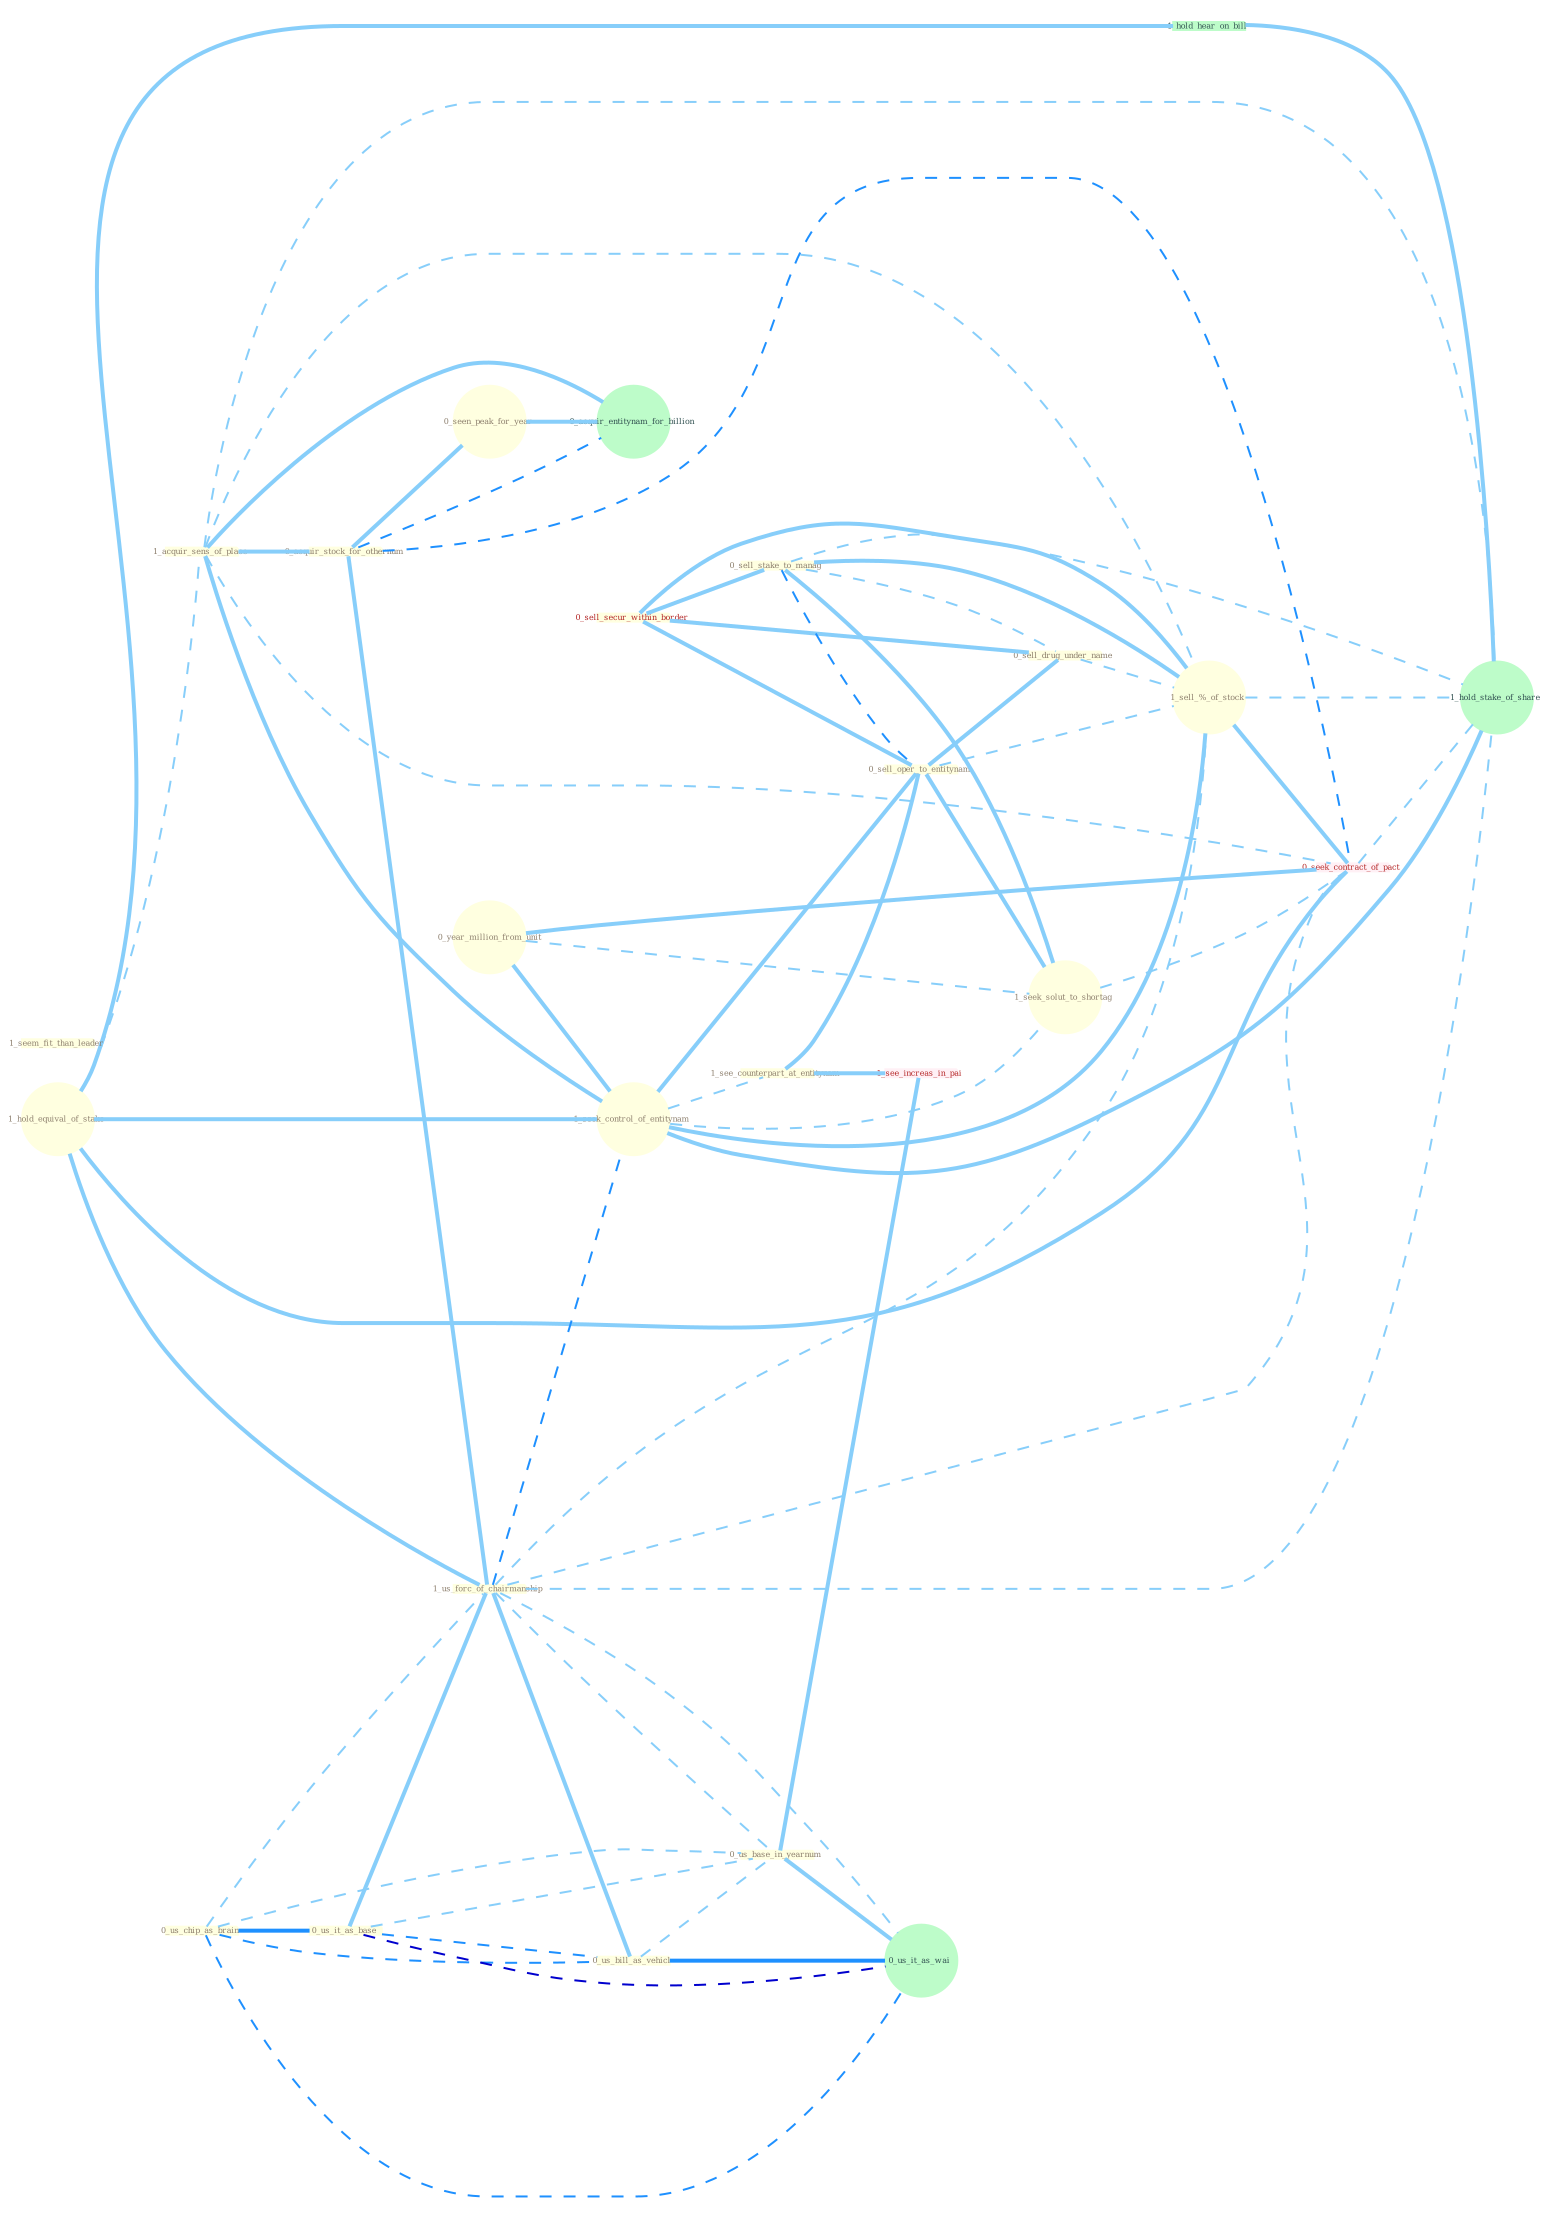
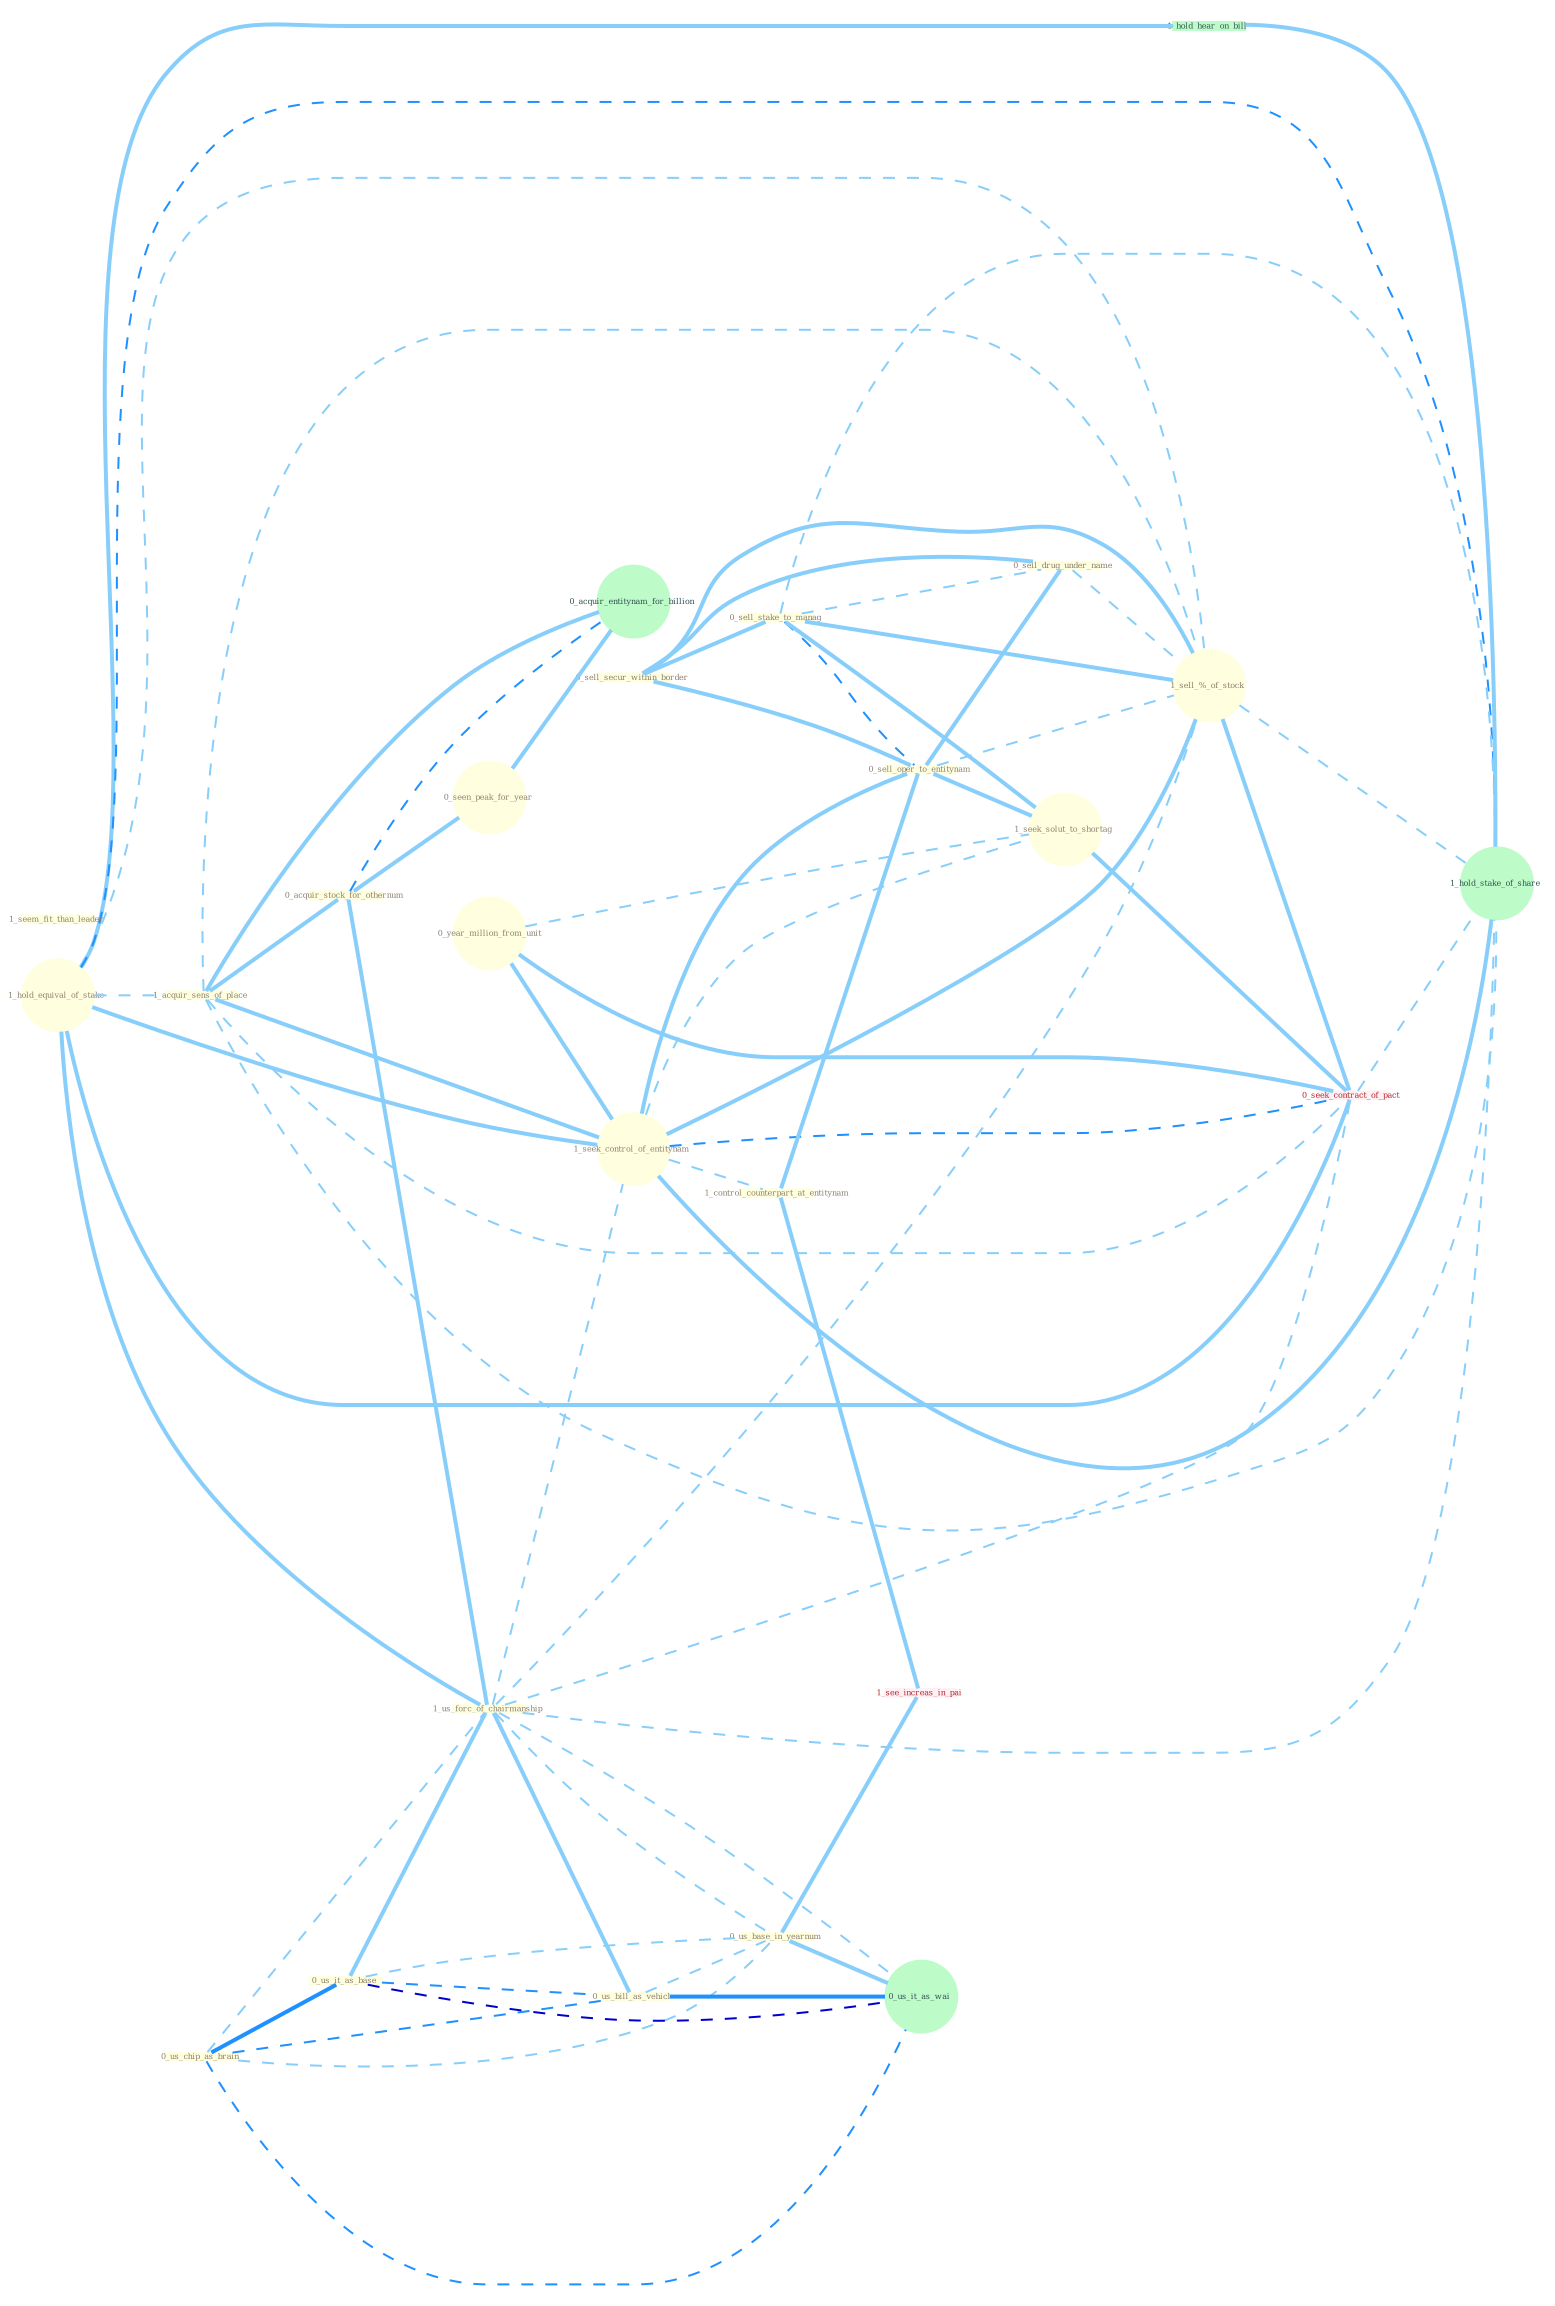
edge "1_hold_stake_of_share" -- "1_hold_equival_of_stake": added
edge "1_sell_%_of_stock" -- "1_hold_equival_of_stake": added
edge "0_acquir_stock_for_othernum" -- "0_seek_contract_of_pact": now "1_seek_control_of_entitynam" -- "0_seek_contract_of_pact"
node "0_sell_secur_within_border": fontcolor #b22222 -> #8b7d6b
edge "0_seek_contract_of_pact" -- "1_seek_solut_to_shortag": style dashed -> bold
node "1_see_counterpart_at_entitynam": label "1_see_counterpart_at_entitynam" -> "1_control_counterpart_at_entitynam"
edge "1_seek_control_of_entitynam" -- "1_us_forc_of_chairmanship": color #1e90ff -> #87cefa
